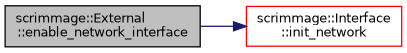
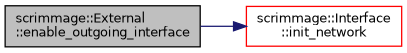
node "scrimmage::External ::enable_network_interface": label "scrimmage::External ::enable_network_interface" -> "scrimmage::External ::enable_outgoing_interface"
